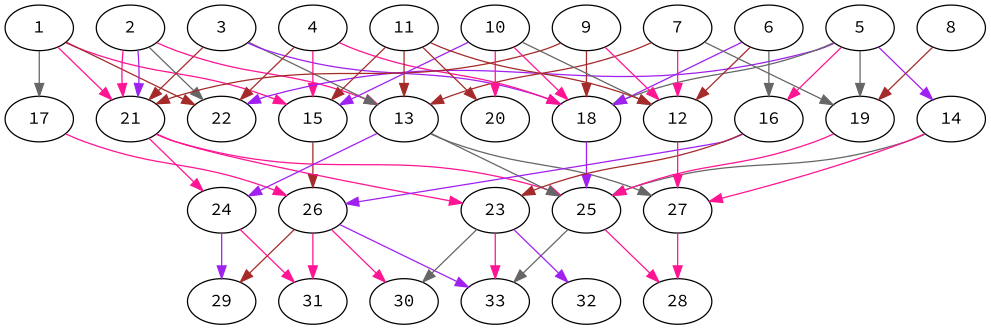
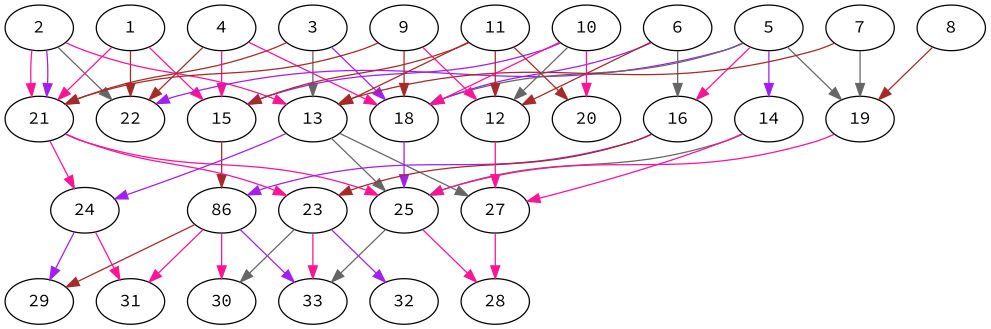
edge "7" -> "12": removed
node "17": removed
node "26": label "26" -> "86"
